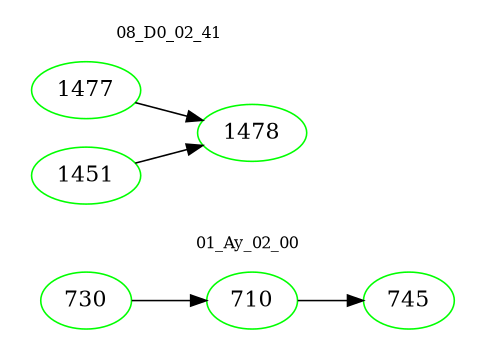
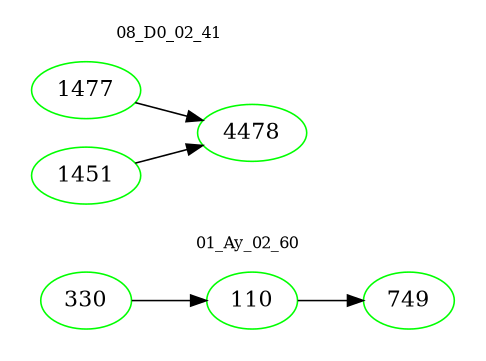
node "1478": label "1478" -> "4478"
cluster "01_Ay_02_00": label "01_Ay_02_00" -> "01_Ay_02_60"
node "730": label "730" -> "330"
node "710": label "710" -> "110"
node "745": label "745" -> "749"
